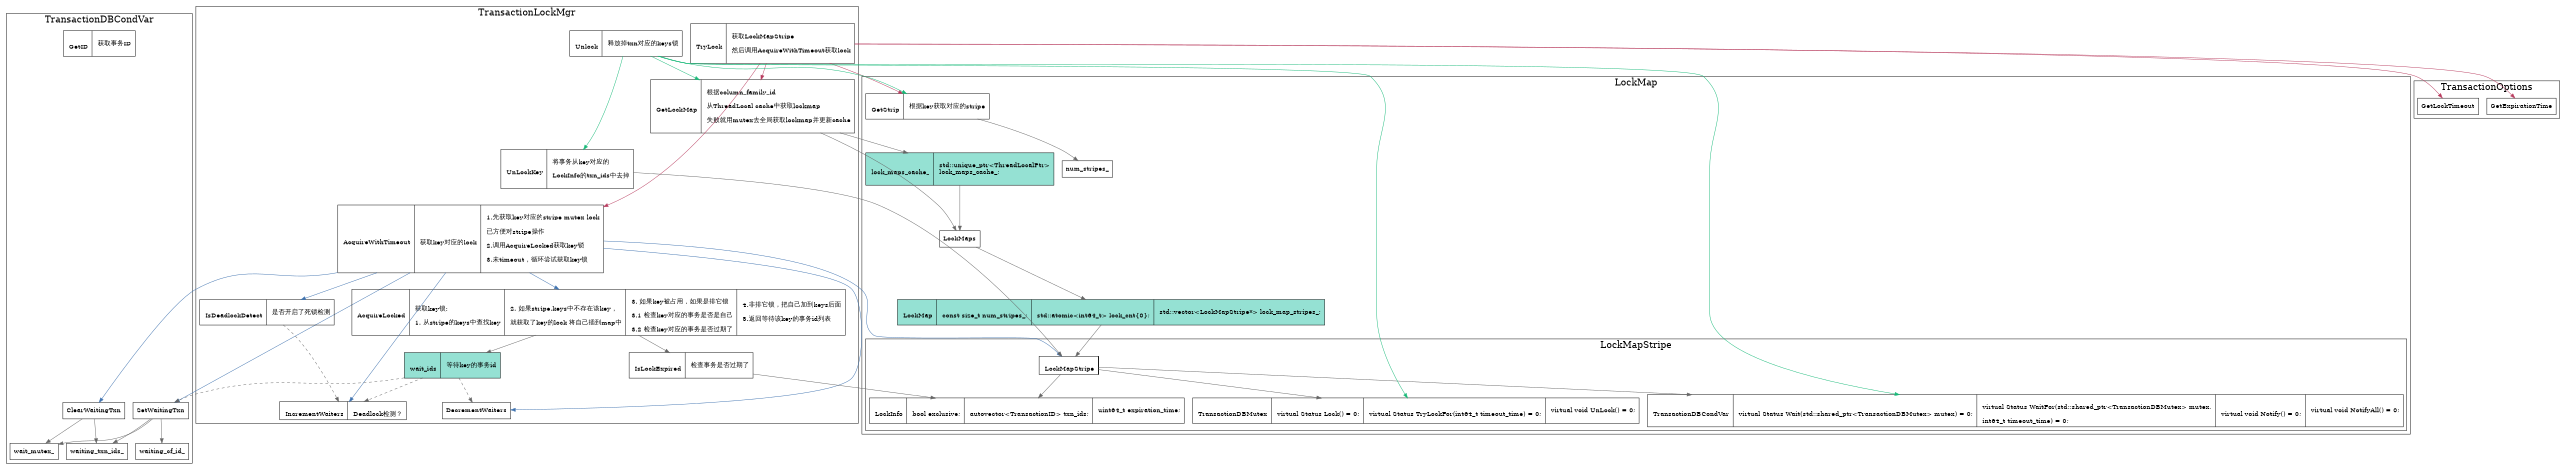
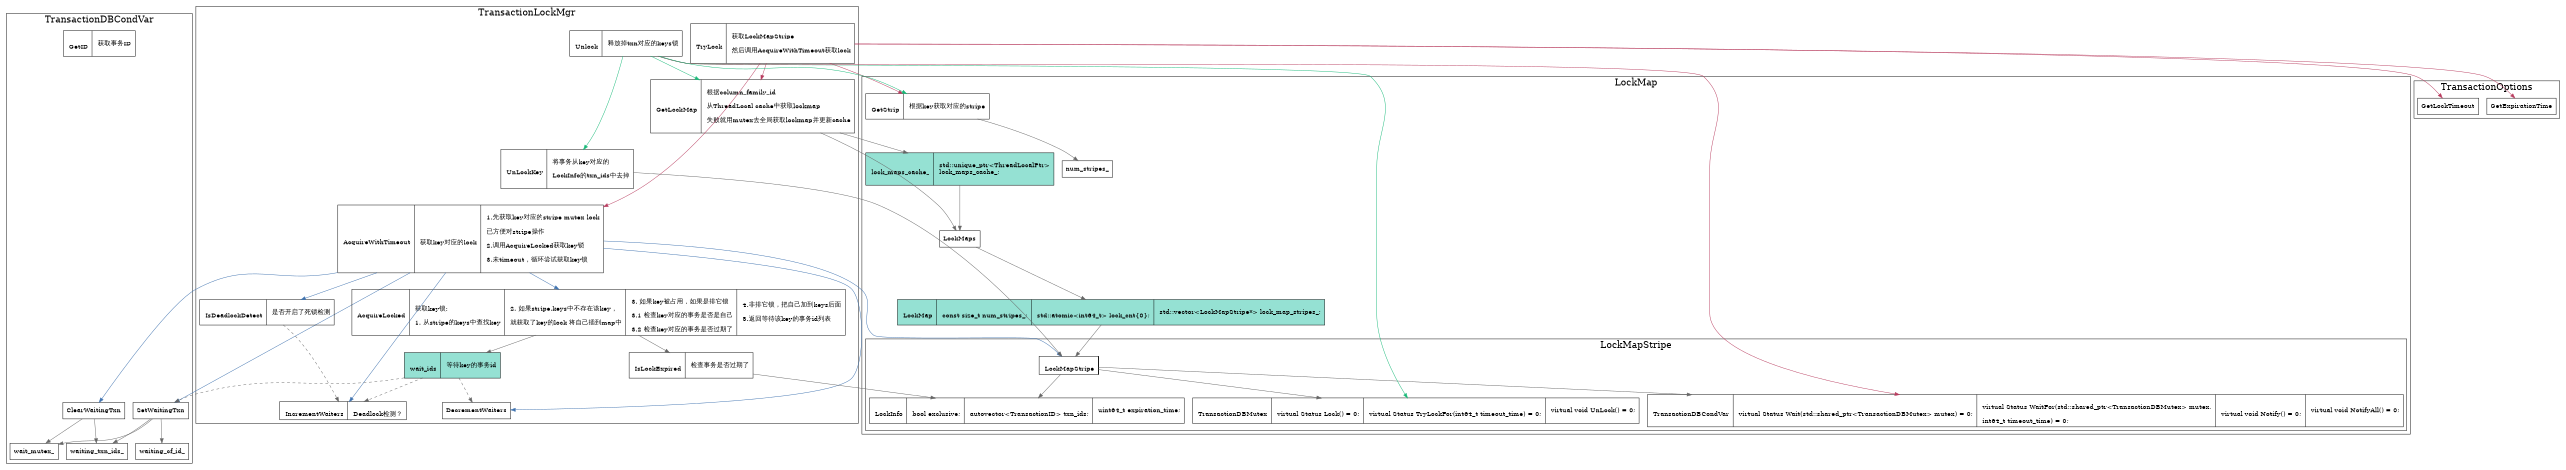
edge "Unlock" -> "TransactionDBCondVar": color #17b978 -> #b83b5e
